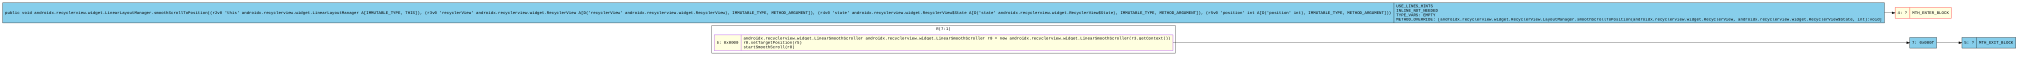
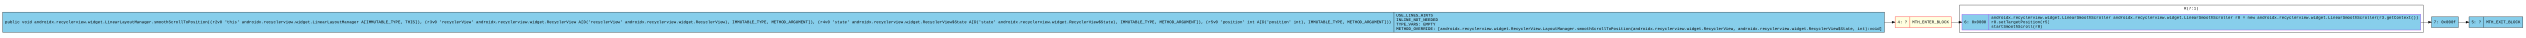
edge "4: ?" -> "6: 0x0000": added
node "6: 0x0000": fillcolor lightyellow -> skyblue
